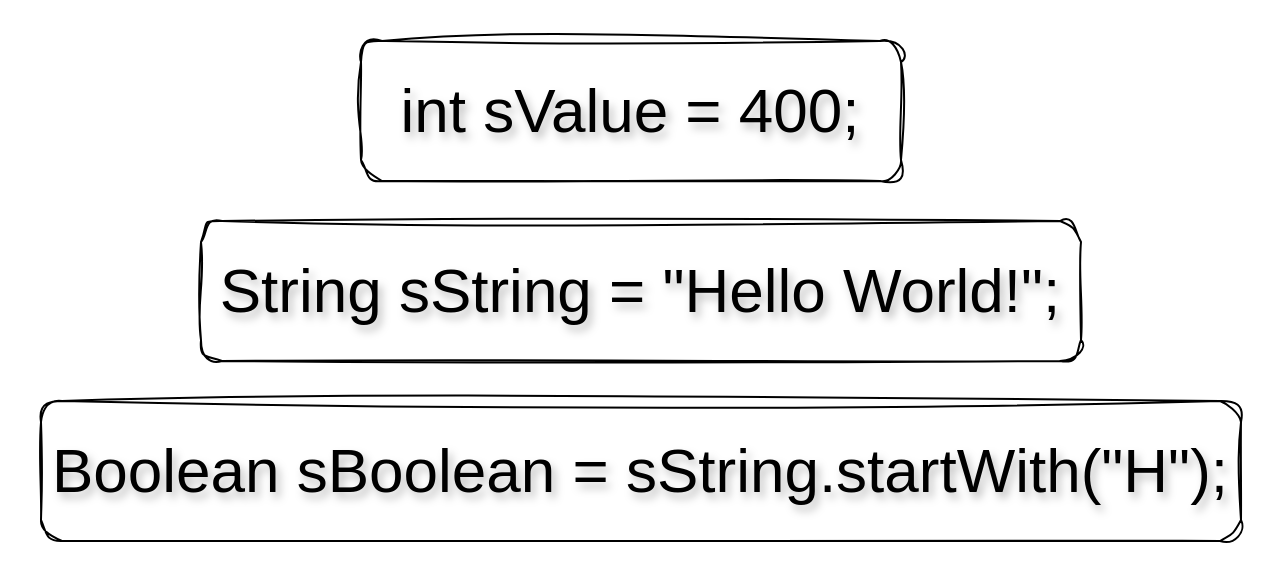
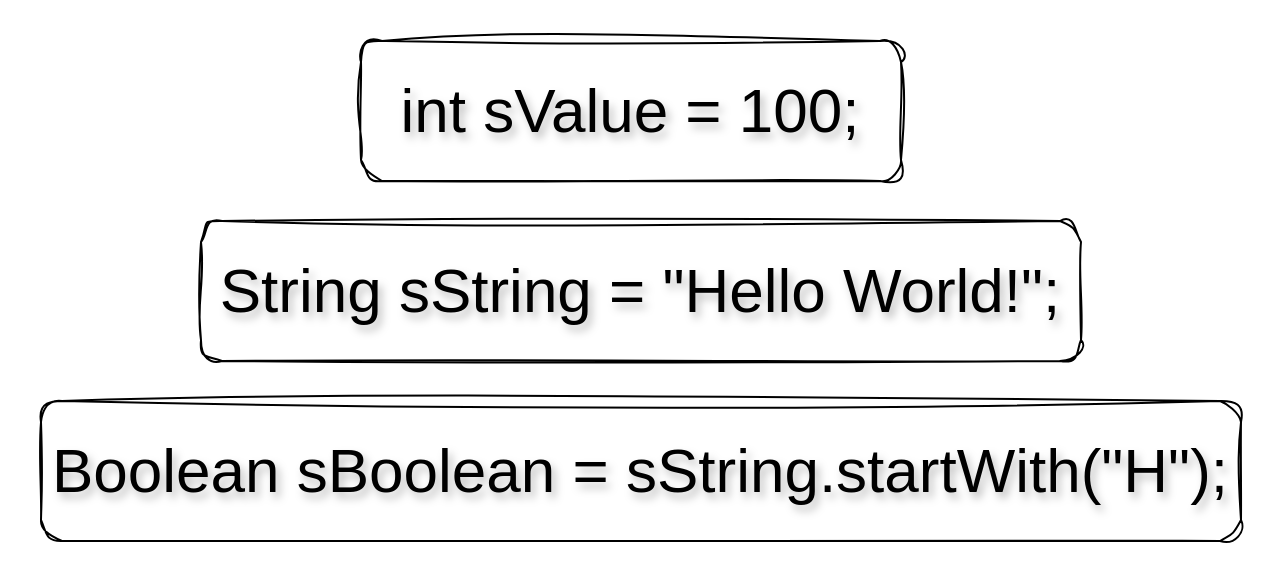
node "int sValue = 400;": label "int sValue = 400;" -> "int sValue = 100;"
